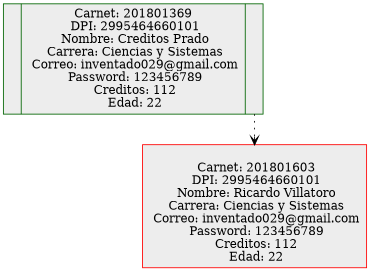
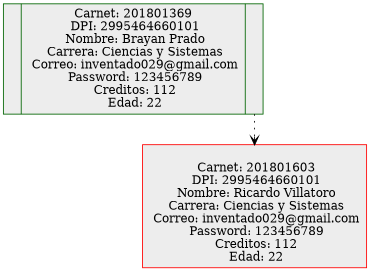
node "Carnet: 201801369": text "Nombre: Creditos Prado" -> "Nombre: Brayan Prado"
